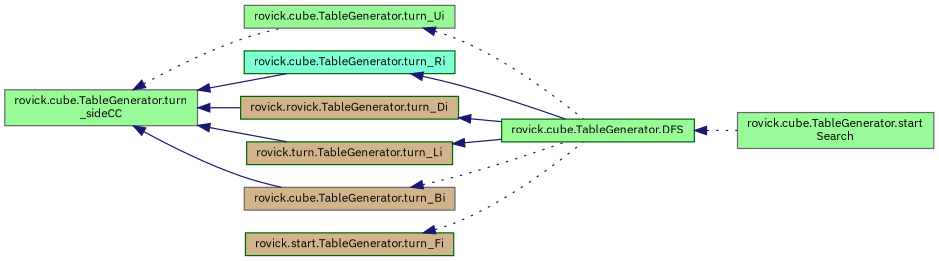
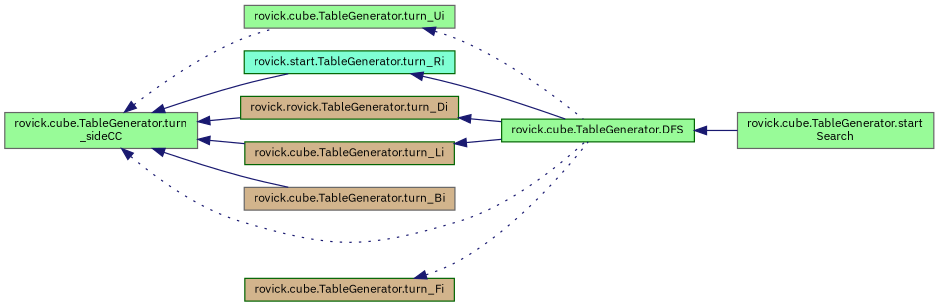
node "rovick.cube.TableGenerator.turn_Ri": label "rovick.cube.TableGenerator.turn_Ri" -> "rovick.start.TableGenerator.turn_Ri"
edge "rovick.cube.TableGenerator.start Search" -> "rovick.cube.TableGenerator.DFS": style dotted -> solid
node "rovick.turn.TableGenerator.turn_Li": label "rovick.turn.TableGenerator.turn_Li" -> "rovick.cube.TableGenerator.turn_Li"
edge "rovick.cube.TableGenerator.DFS" -> "rovick.cube.TableGenerator.turn_Bi": now "rovick.cube.TableGenerator.DFS" -> "rovick.cube.TableGenerator.turn _sideCC"
node "rovick.start.TableGenerator.turn_Fi": label "rovick.start.TableGenerator.turn_Fi" -> "rovick.cube.TableGenerator.turn_Fi"
